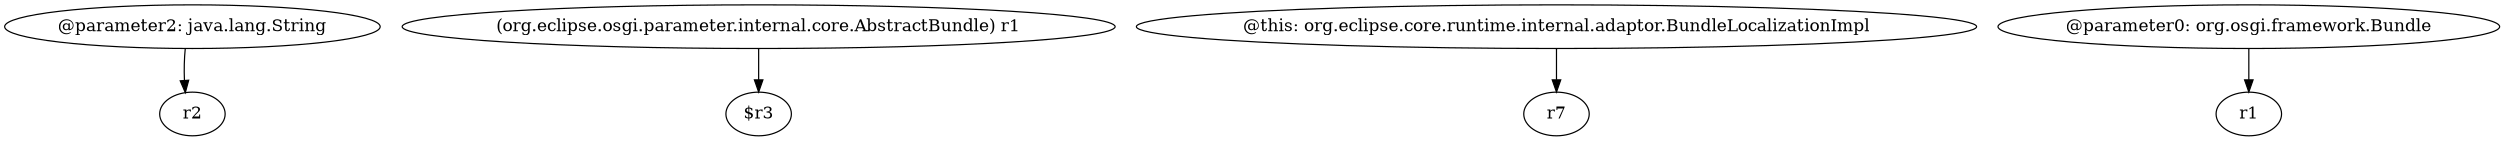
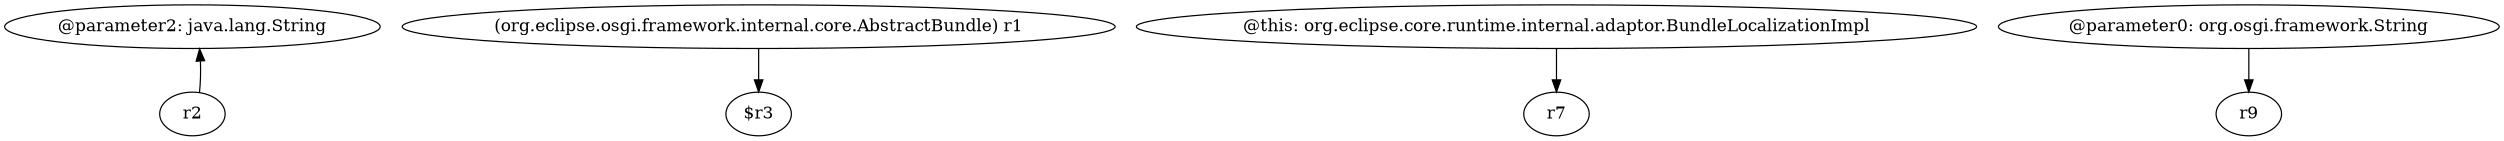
node "(org.eclipse.osgi.parameter.internal.core.AbstractBundle) r1": label "(org.eclipse.osgi.parameter.internal.core.AbstractBundle) r1" -> "(org.eclipse.osgi.framework.internal.core.AbstractBundle) r1"
node "@parameter0: org.osgi.framework.Bundle": label "@parameter0: org.osgi.framework.Bundle" -> "@parameter0: org.osgi.framework.String"
edge "@parameter2: java.lang.String" -> "r2": reversed
node "r1": label "r1" -> "r9"
